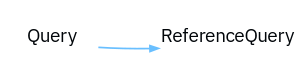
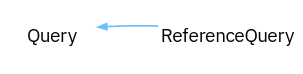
edge "Query" -> "ReferenceQuery": reversed
